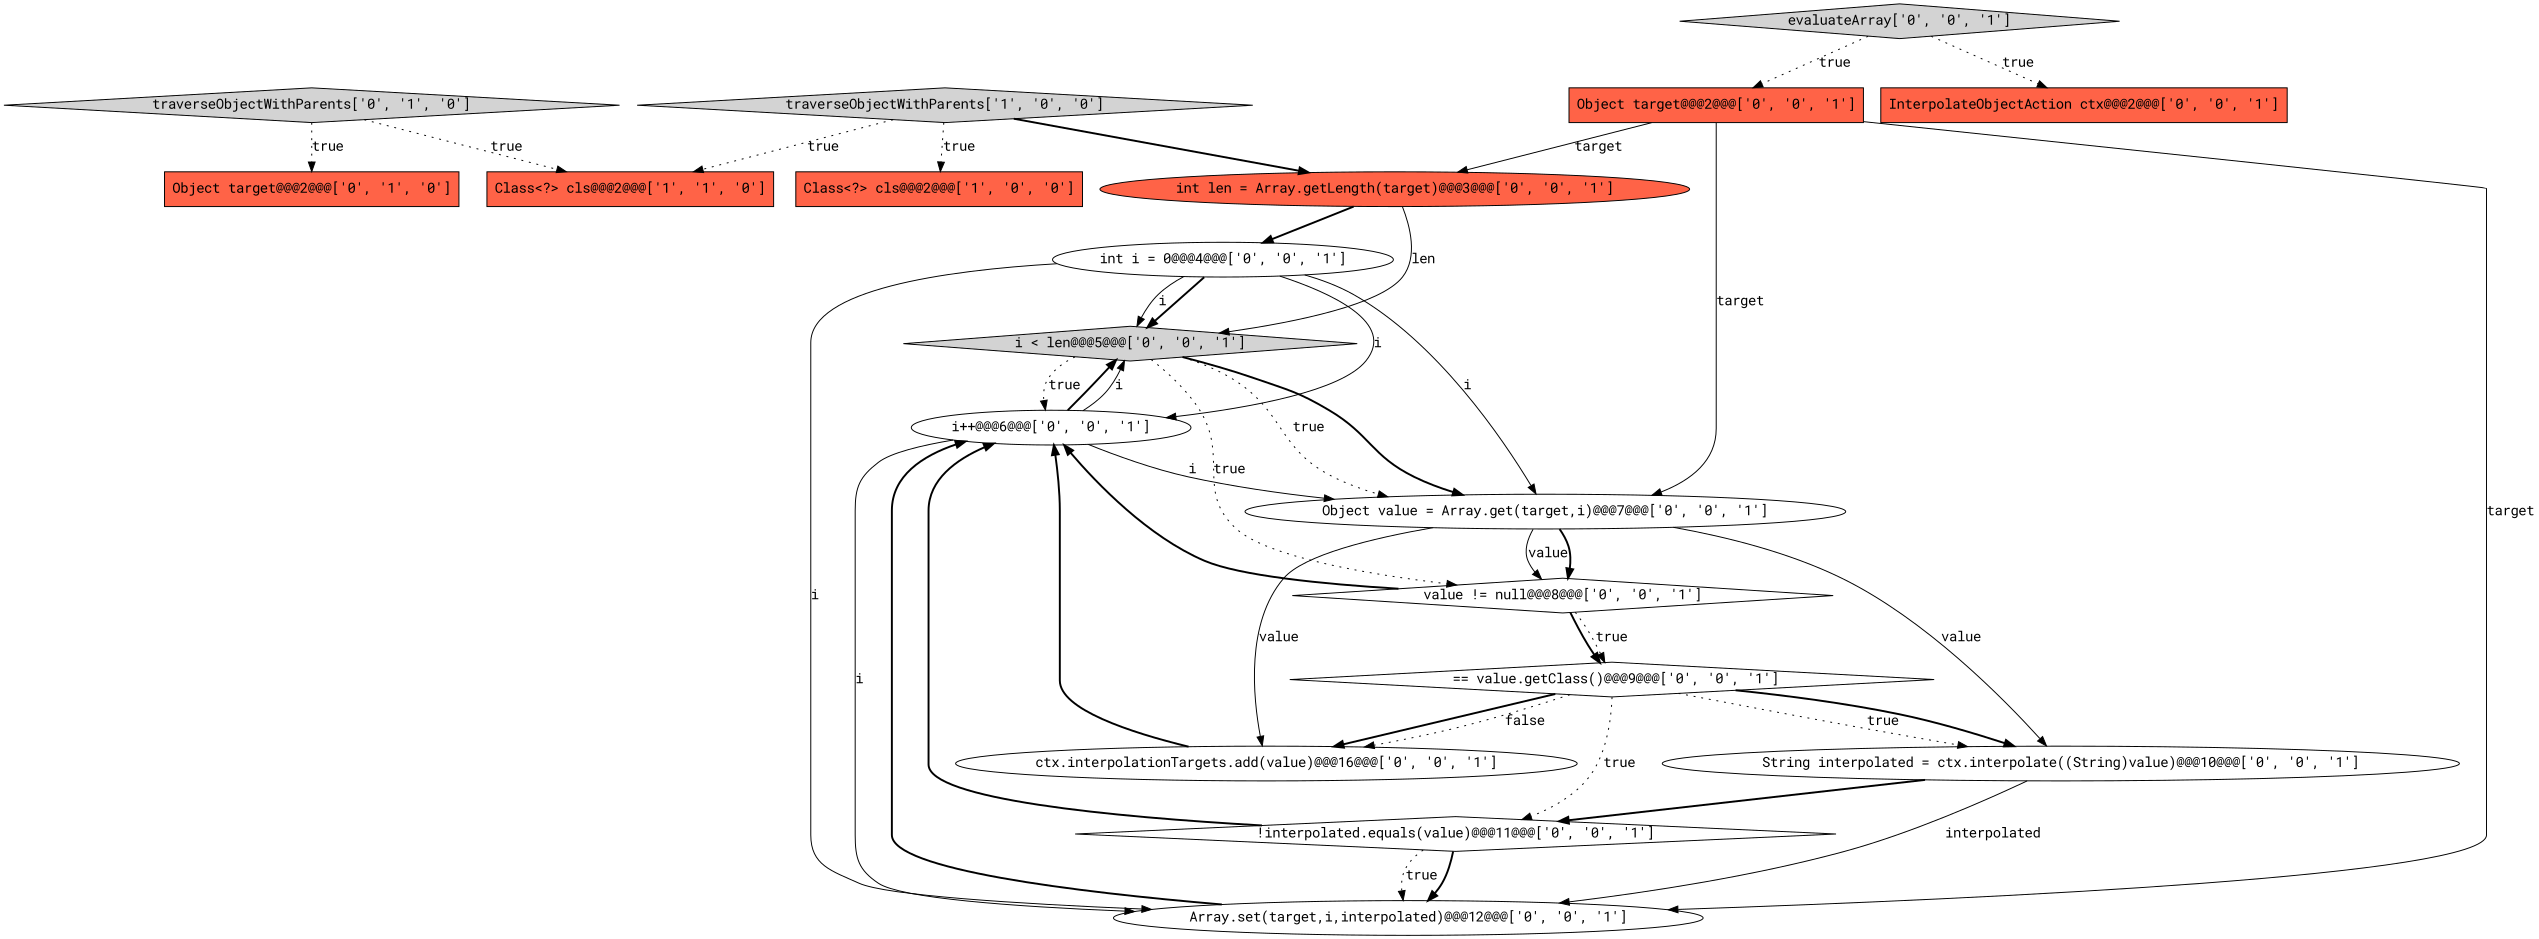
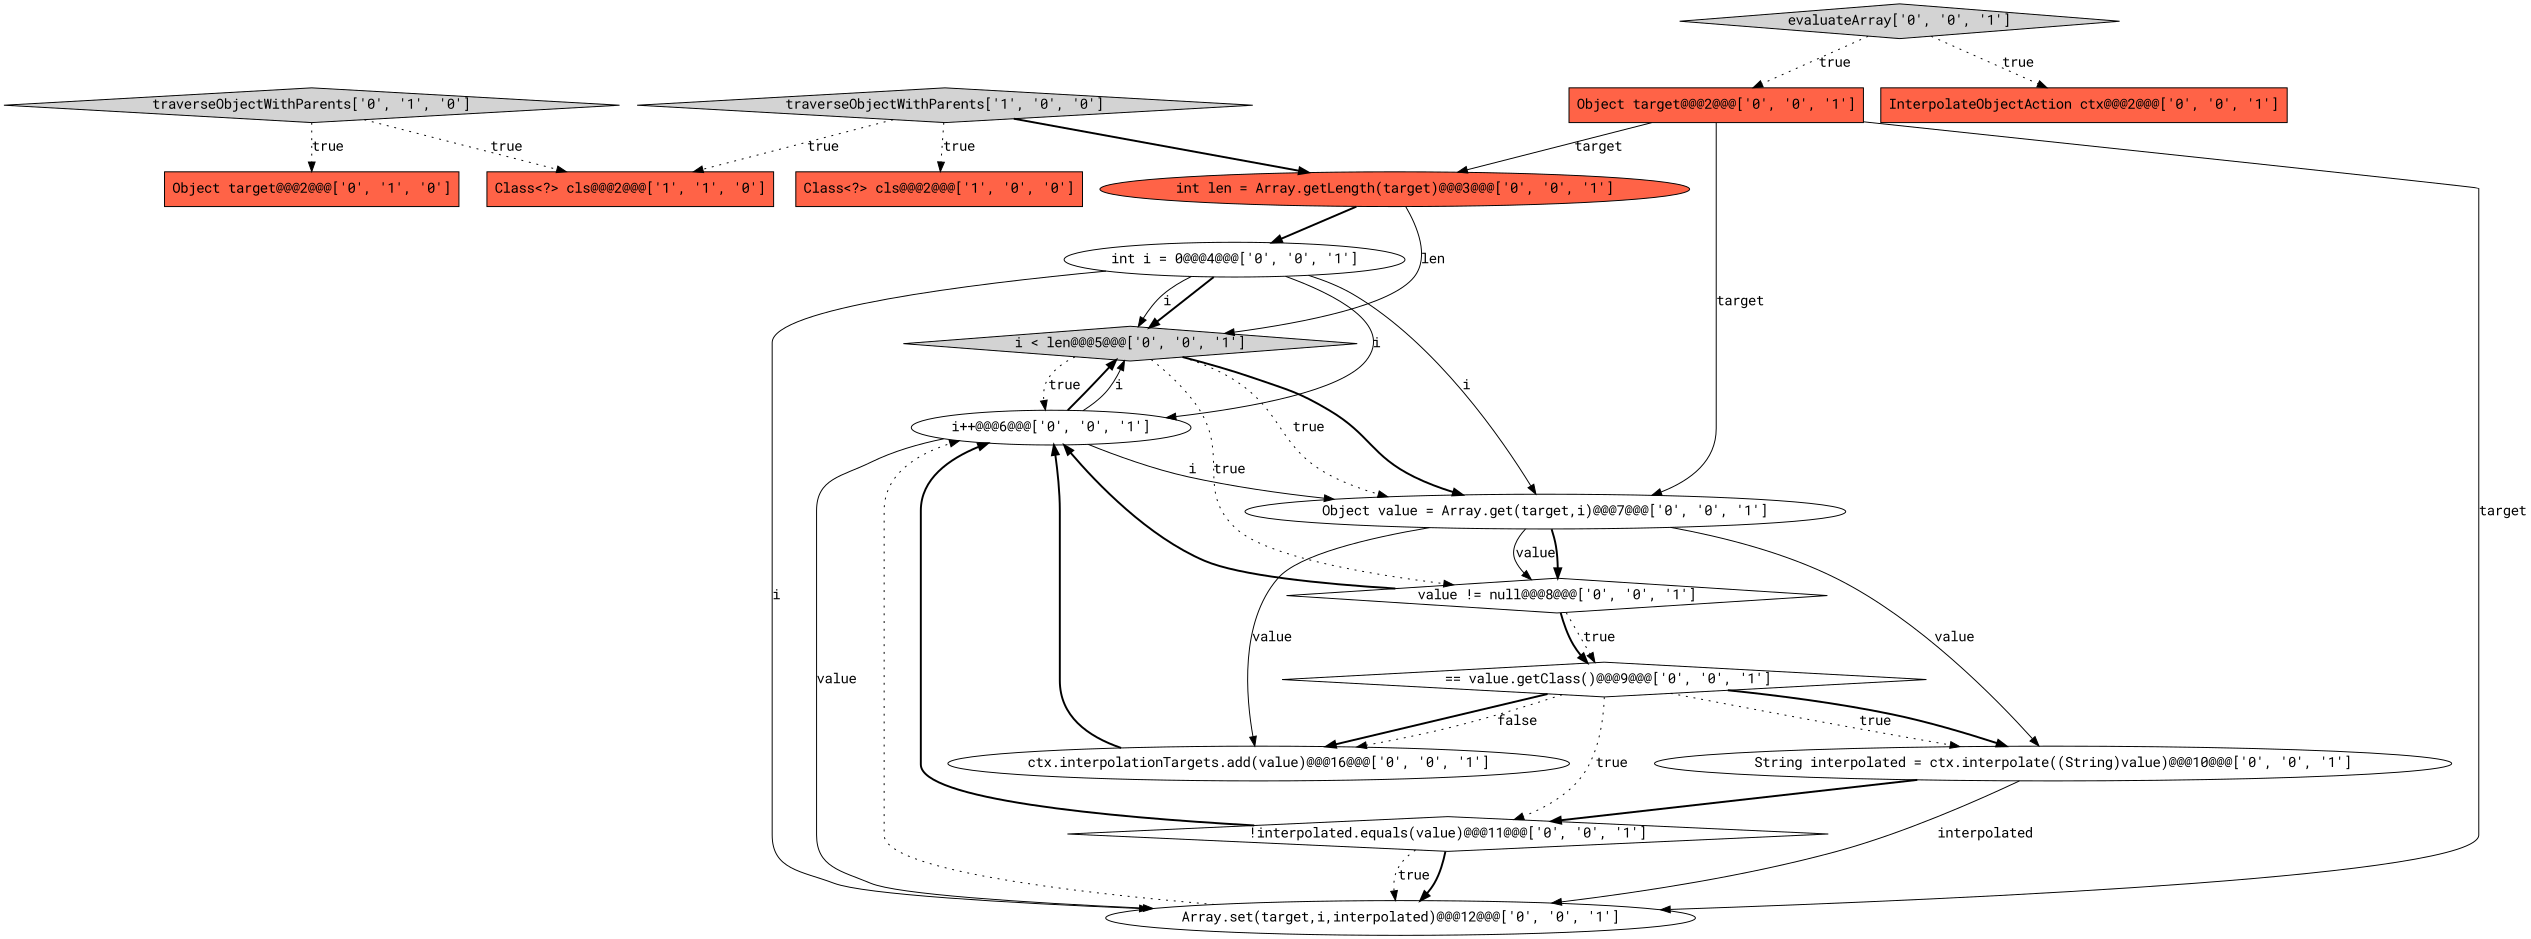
edge "i++@@@6@@@['0', '0', '1']" -> "Array.set(target,i,interpolated)@@@12@@@['0', '0', '1']": label "i" -> "value"
edge "Array.set(target,i,interpolated)@@@12@@@['0', '0', '1']" -> "i++@@@6@@@['0', '0', '1']": style bold -> dotted
